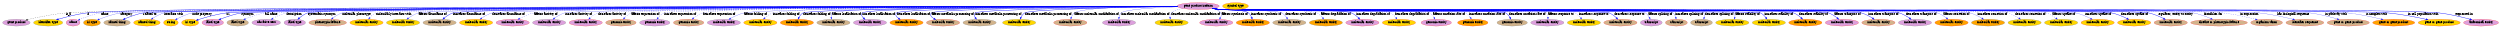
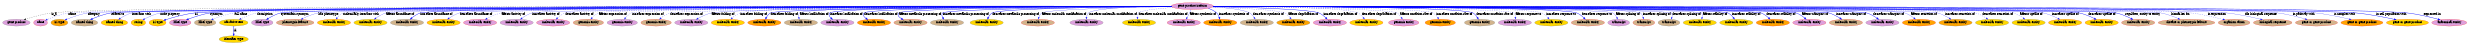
node "symbol type": removed
edge "gene product isoform" -> "identifier type": now "narrative text" -> "identifier type"
edge "gene product isoform" -> "phenotypic feature": label "molecular phenotype" -> "has phenotype"
node "narrative text": fillcolor plum -> gold
node "identifier sequence": label "identifier sequence" -> "biological sequence"
